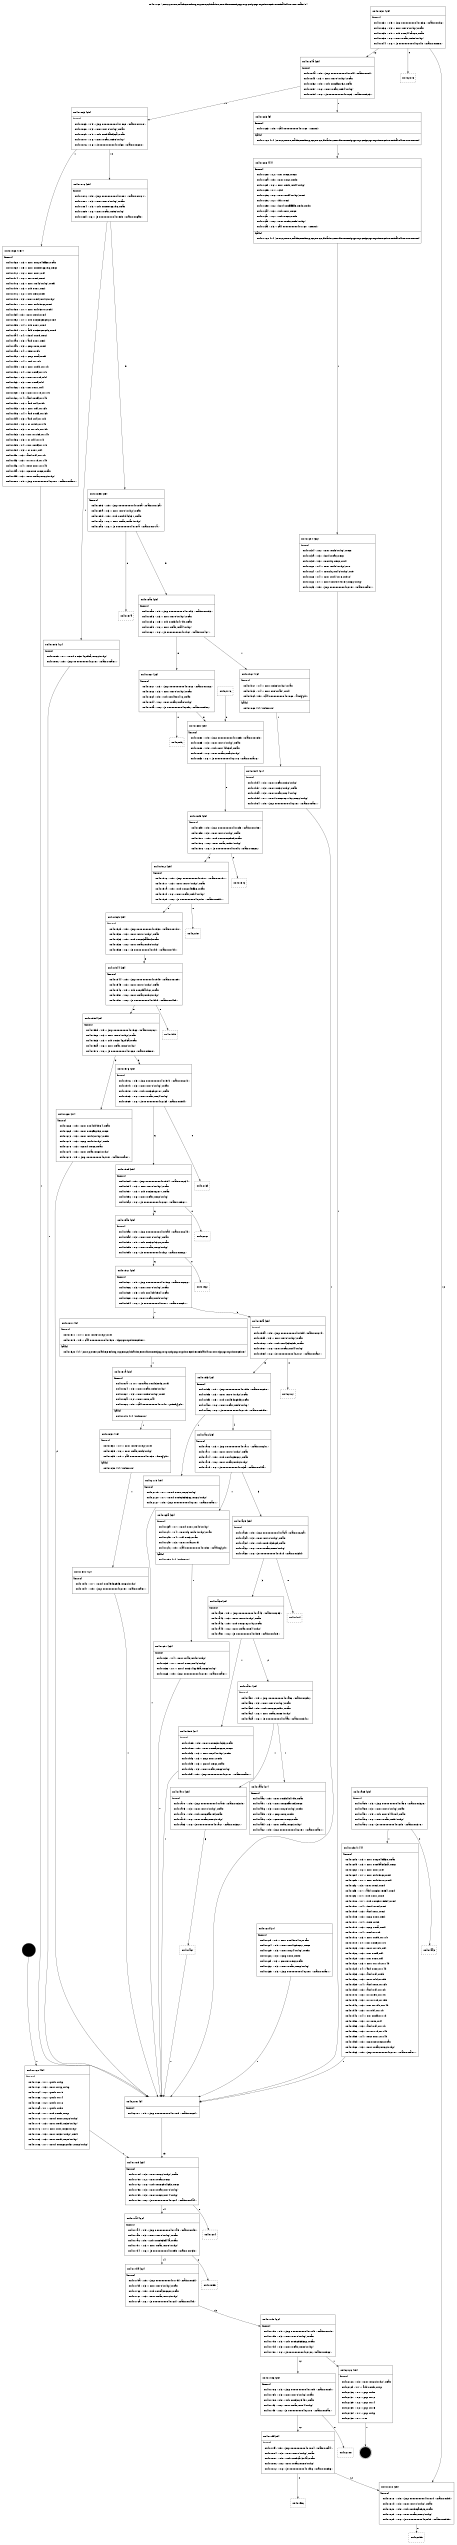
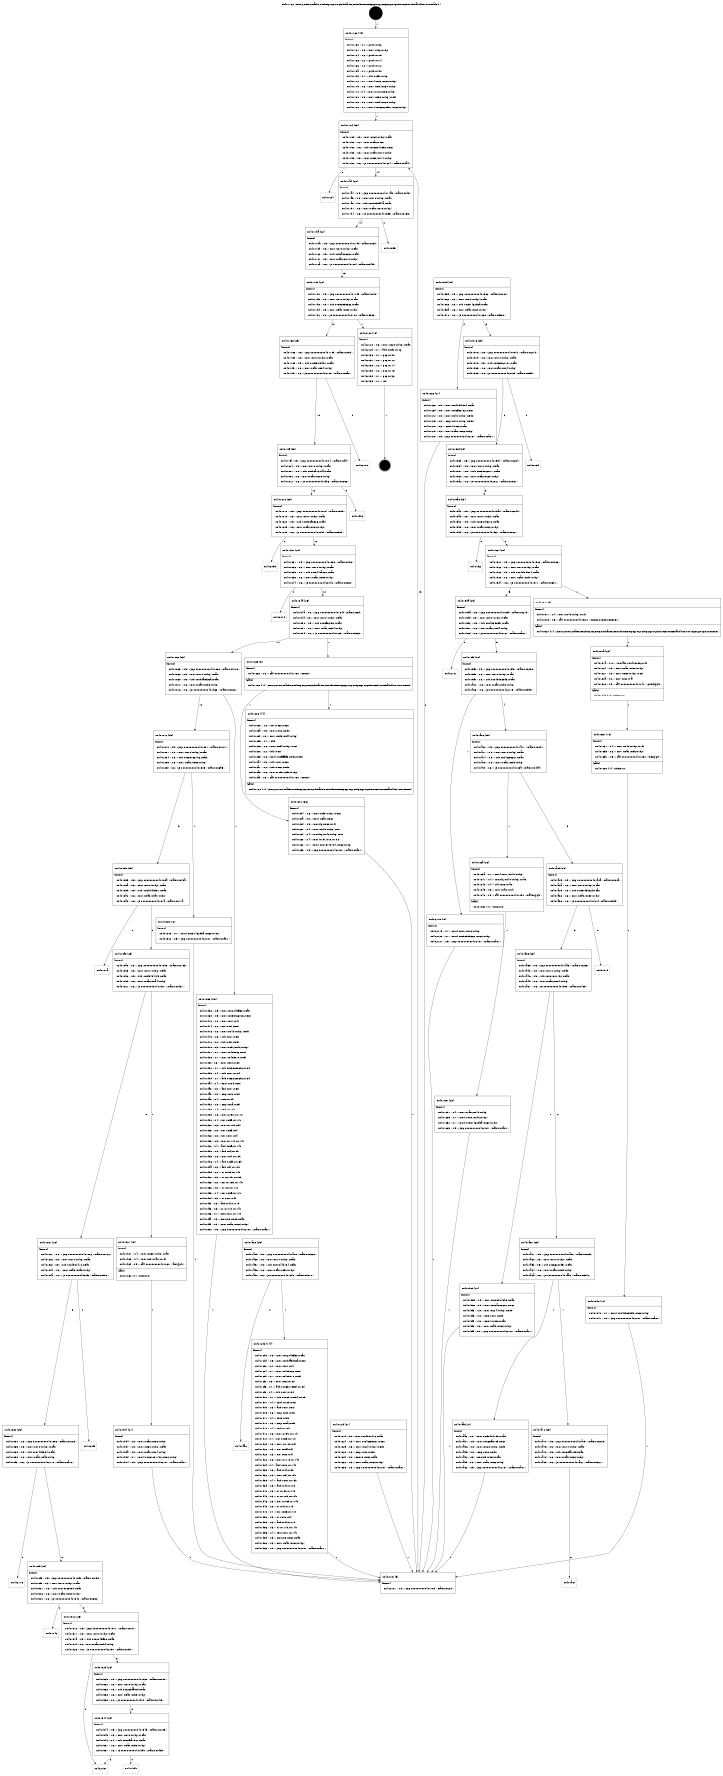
edge "0x401c88 [44]" -> "0x401cb4 [36]": now "0x401c83 [5]" -> "0x401cb4 [36]"
edge "0x402176" -> "0x4018e0 [25]": reversed
edge "0x401944 [25]" -> "0x40195d [25]": now "0x401944 [25]" -> "0x402157"
node "0x4020c1": removed
edge "0x401831 [25]" -> "0x401818 [25]": reversed
edge "0x401ac7" -> "0x4021e1 [5]": now "0x401aac [27]" -> "0x4021e1 [5]"
